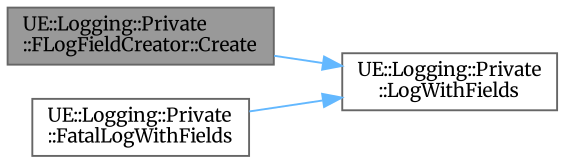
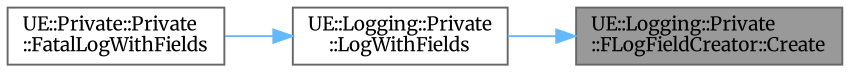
edge "UE::Logging::Private ::FLogFieldCreator::Create" -> "UE::Logging::Private ::LogWithFields": reversed
node "UE::Logging::Private ::FatalLogWithFields": label "UE::Logging::Private ::FatalLogWithFields" -> "UE::Private::Private ::FatalLogWithFields"
